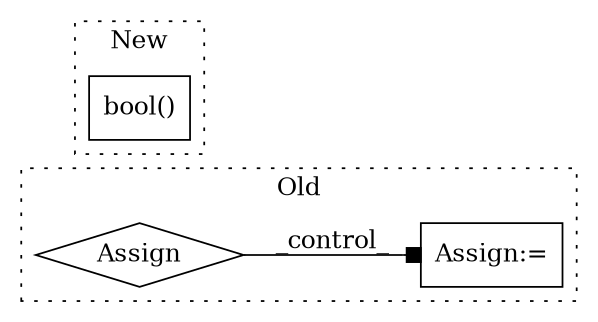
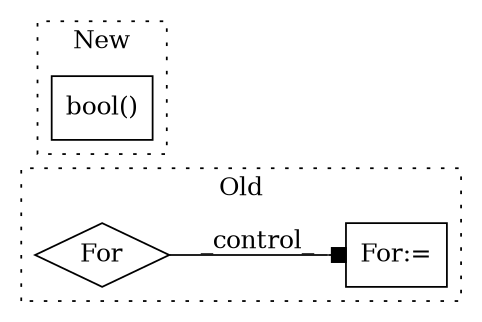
node "Assign": label "Assign" -> "For"
node "Assign:=": label "Assign:=" -> "For:="
